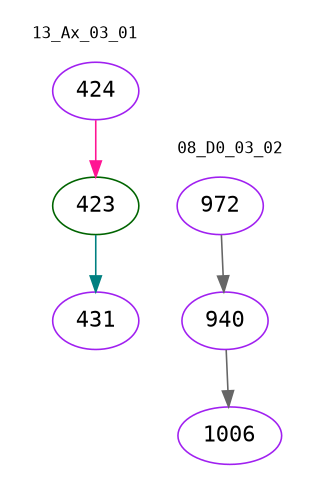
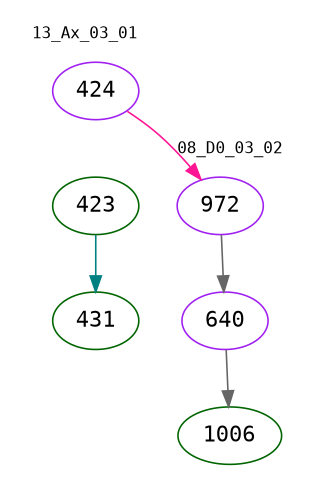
edge "424" -> "423": now "424" -> "972"
node "431": color purple -> darkgreen
node "940": label "940" -> "640"
node "1006": color purple -> darkgreen
